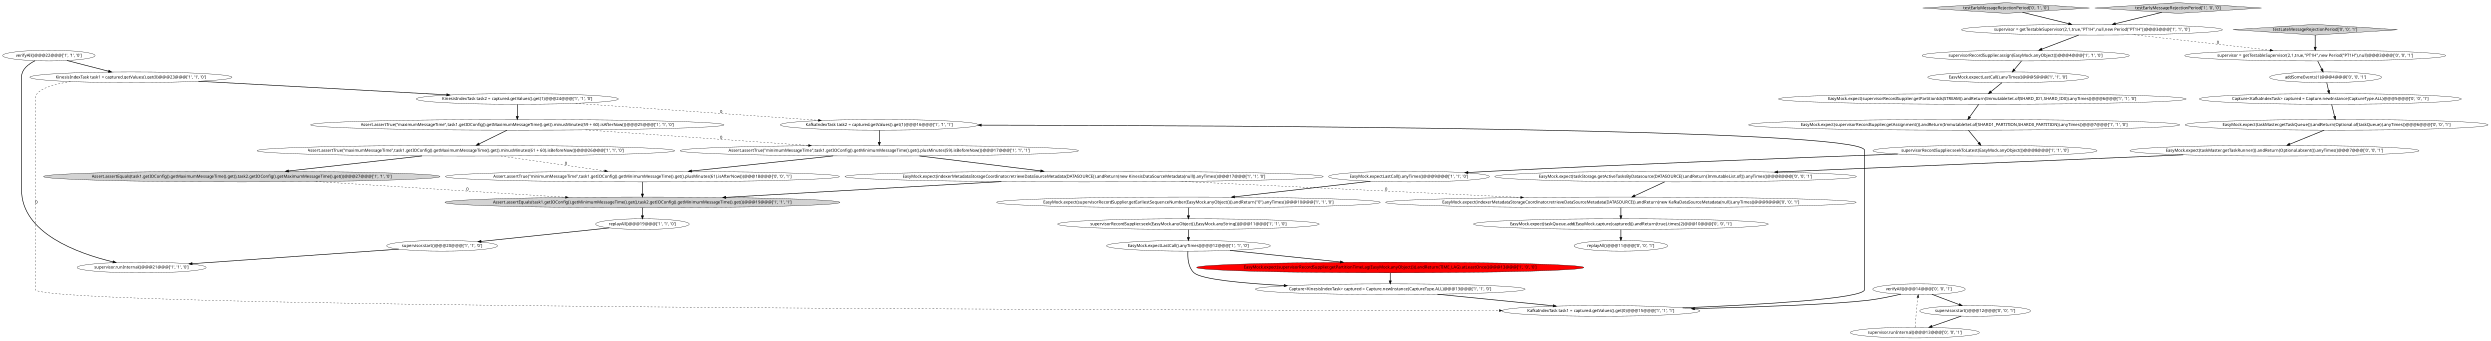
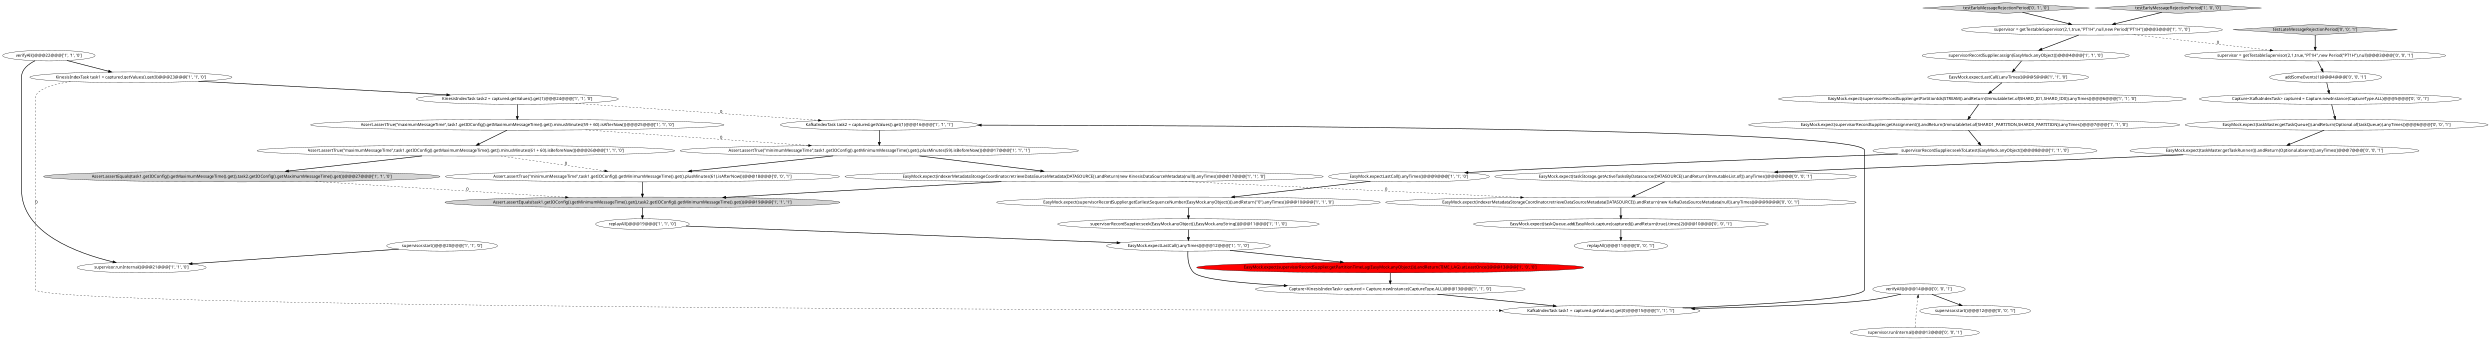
edge "replayAll()@@@19@@@['1', '1', '0']" -> "supervisor.start()@@@20@@@['1', '1', '0']": now "replayAll()@@@19@@@['1', '1', '0']" -> "EasyMock.expectLastCall().anyTimes()@@@12@@@['1', '1', '0']"
edge "supervisor.start()@@@12@@@['0', '0', '1']" -> "supervisor.runInternal()@@@13@@@['0', '0', '1']": removed
